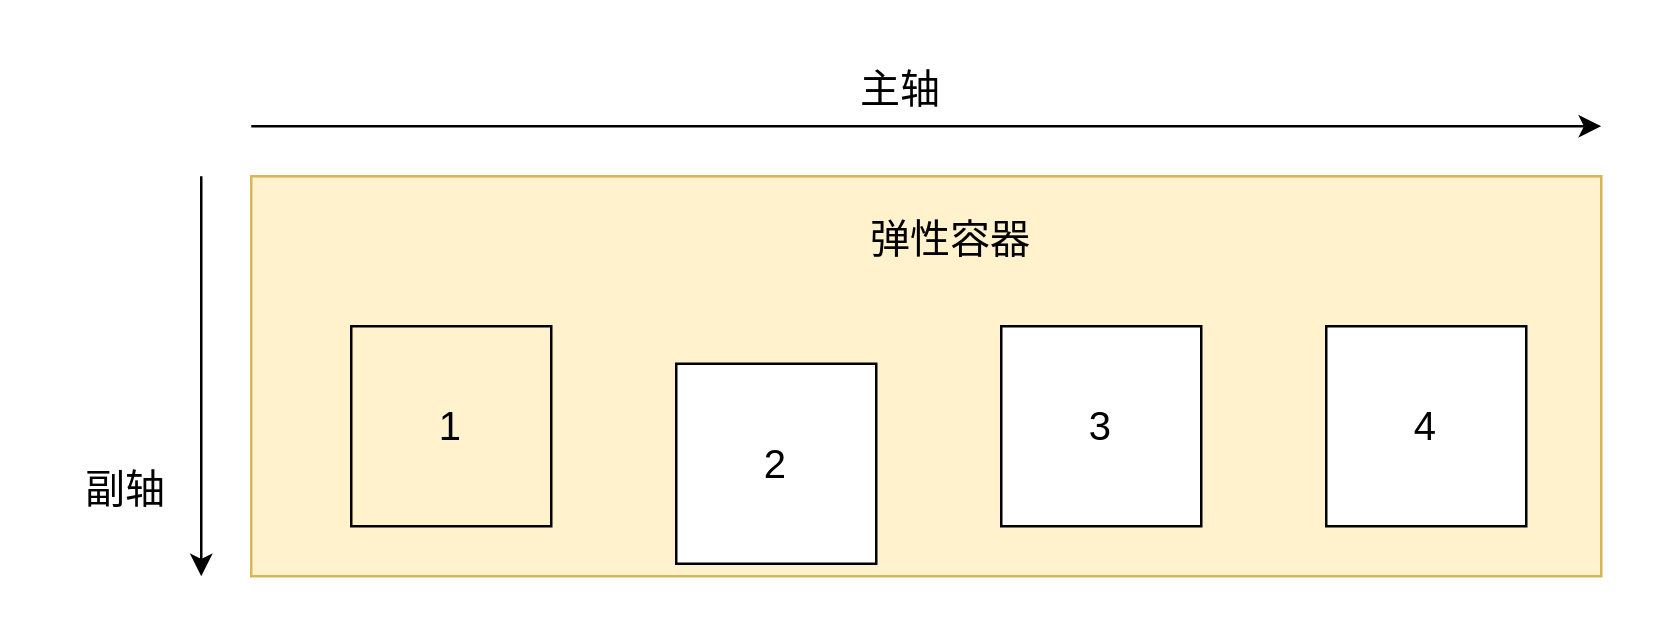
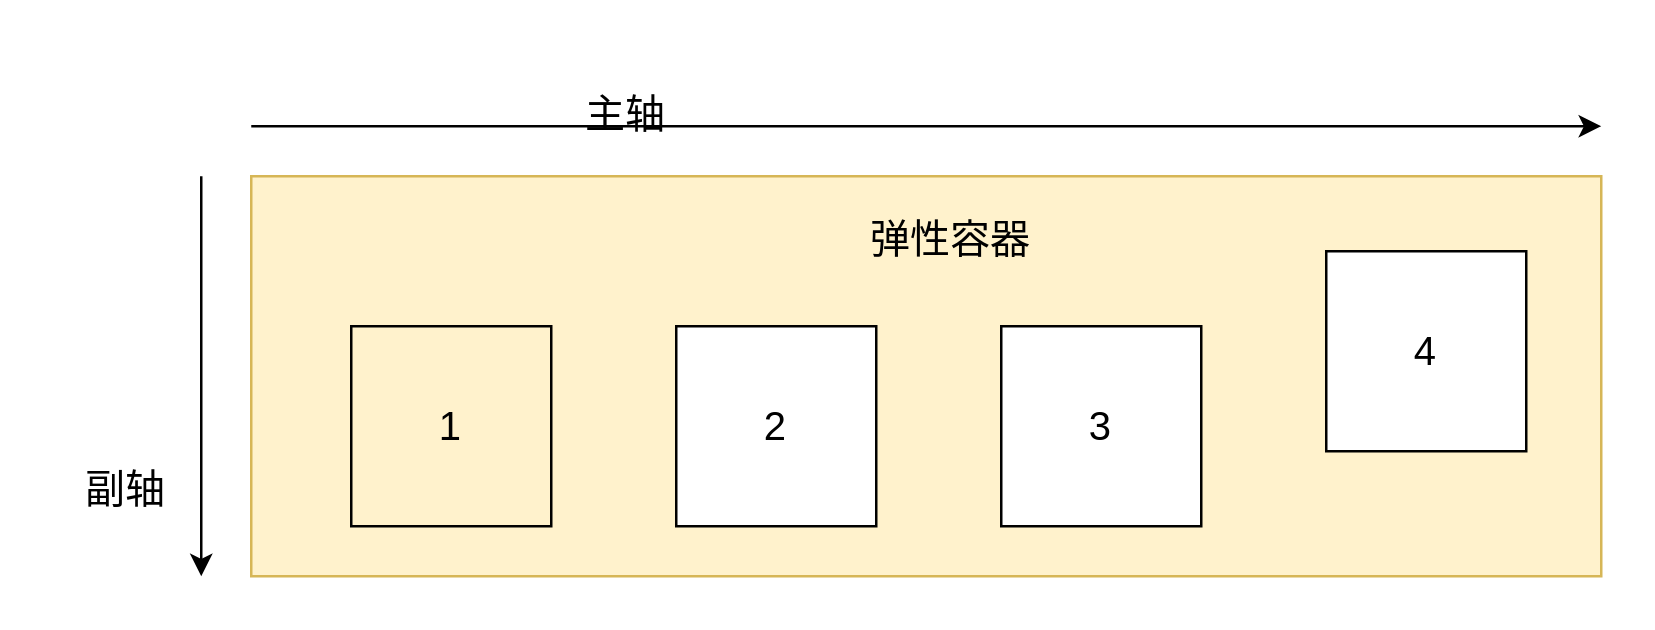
node "主轴": moved (901, 89) -> (626, 114)
node "4": moved (1426, 426) -> (1426, 351)
node "2": moved (776, 464) -> (776, 426)
